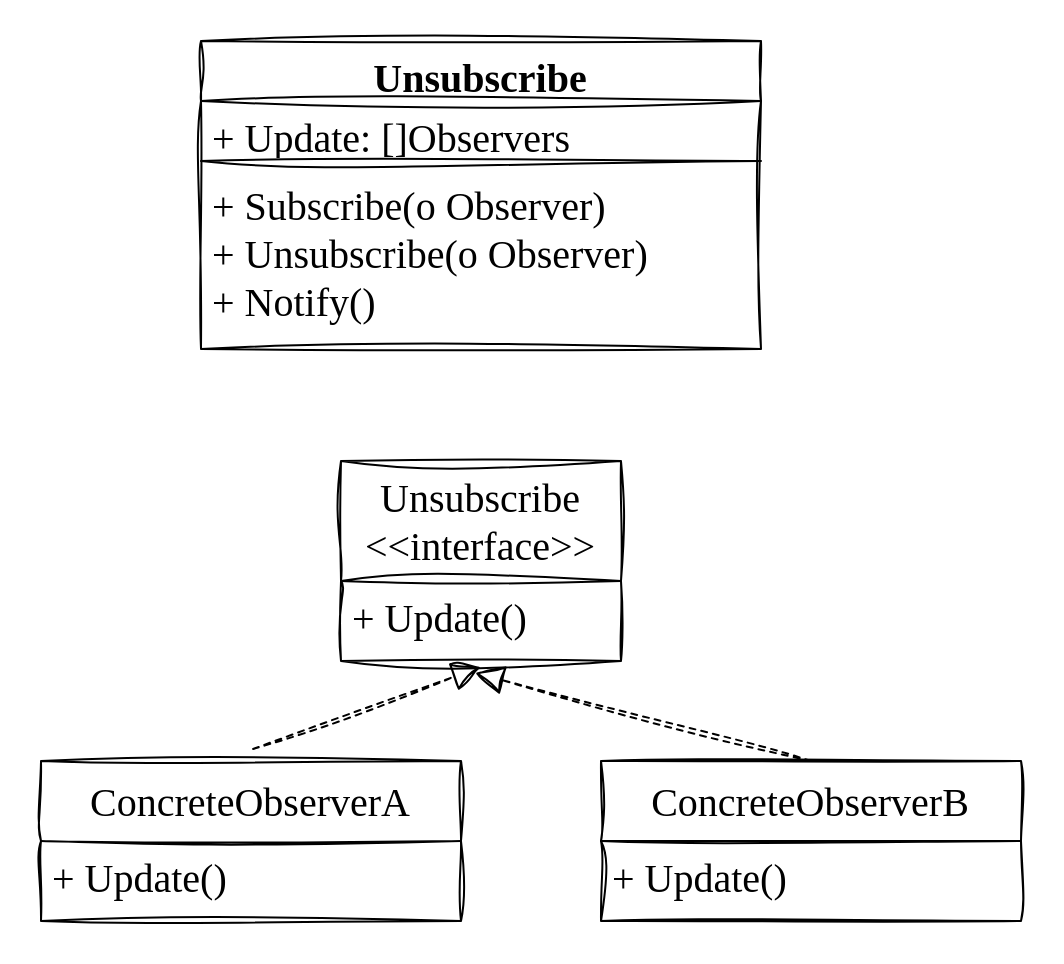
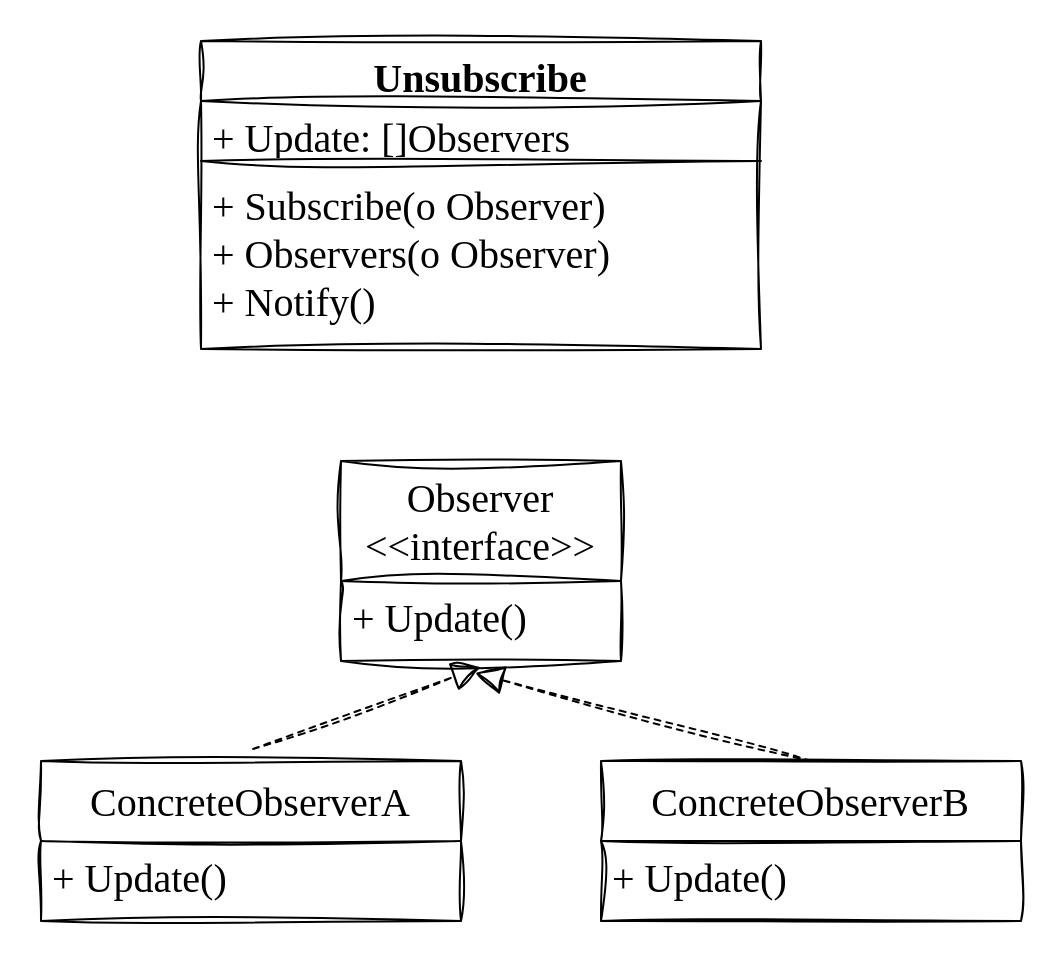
node "+ Subscribe(o Observer) + Unsubscribe(o Observer) + Notify()": label "+ Subscribe(o Observer) + Unsubscribe(o Observer) + Notify()" -> "+ Subscribe(o Observer) + Observers(o Observer) + Notify()"
node "Unsubscribe <<interface>>": label "Unsubscribe <<interface>>" -> "Observer <<interface>>"
